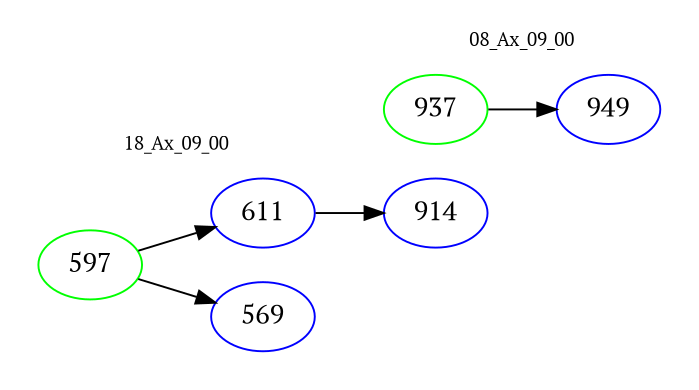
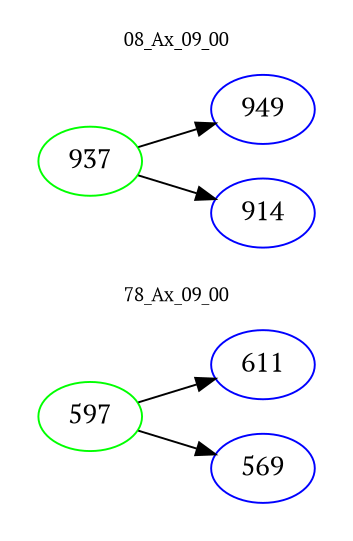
cluster "18_Ax_09_00": label "18_Ax_09_00" -> "78_Ax_09_00"
edge "611" -> "914": now "937" -> "914"
